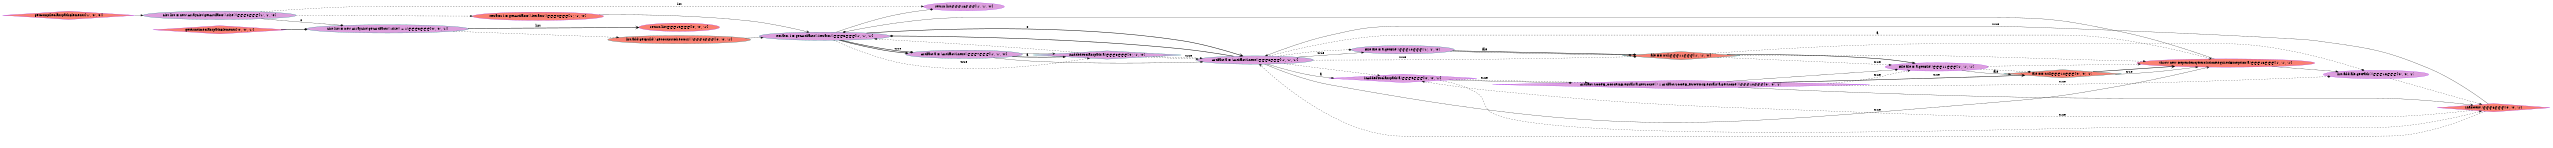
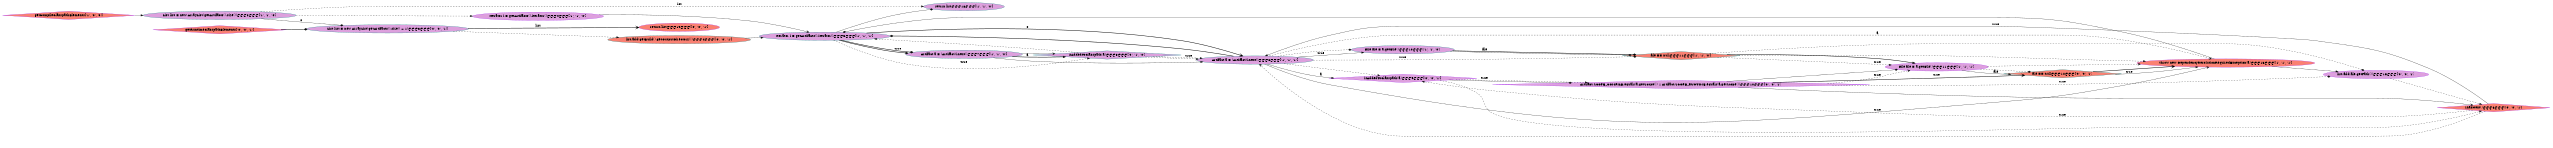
node "return list@@@18@@@['1', '1', '0']": color purple -> teal
node "Iterator i = getArtifacts().iterator()@@@4@@@['1', '1', '0']": fillcolor salmon -> plum
